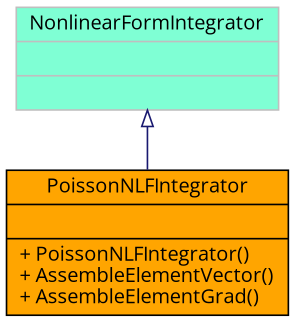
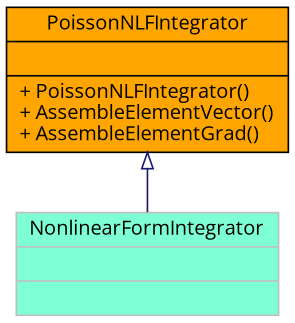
edge "PoissonNLFIntegrator" -> "NonlinearFormIntegrator": reversed
